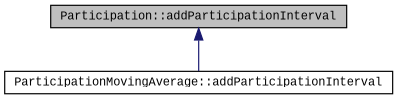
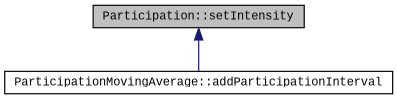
node "Participation::addParticipationInterval": label "Participation::addParticipationInterval" -> "Participation::setIntensity"
